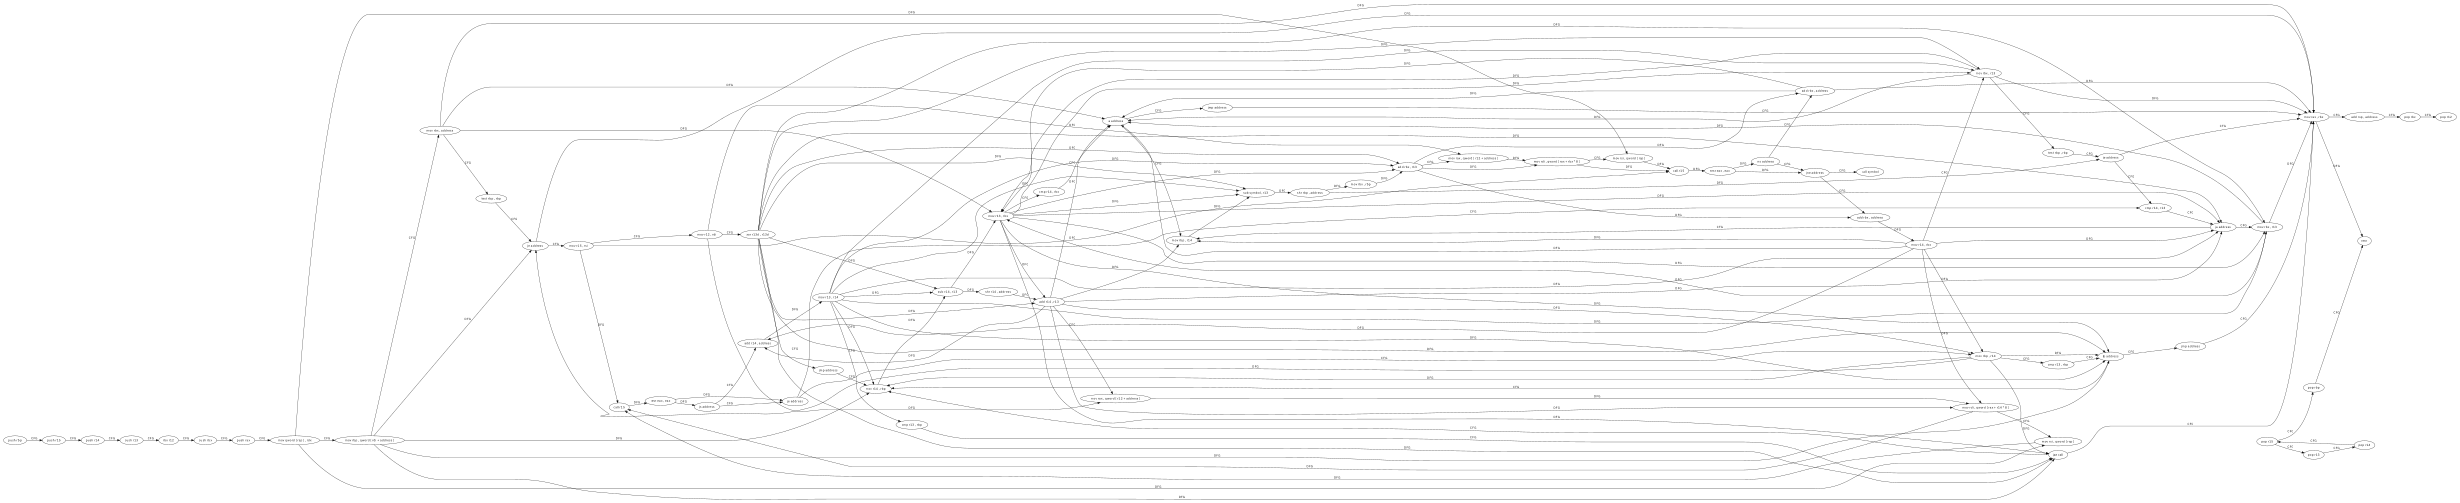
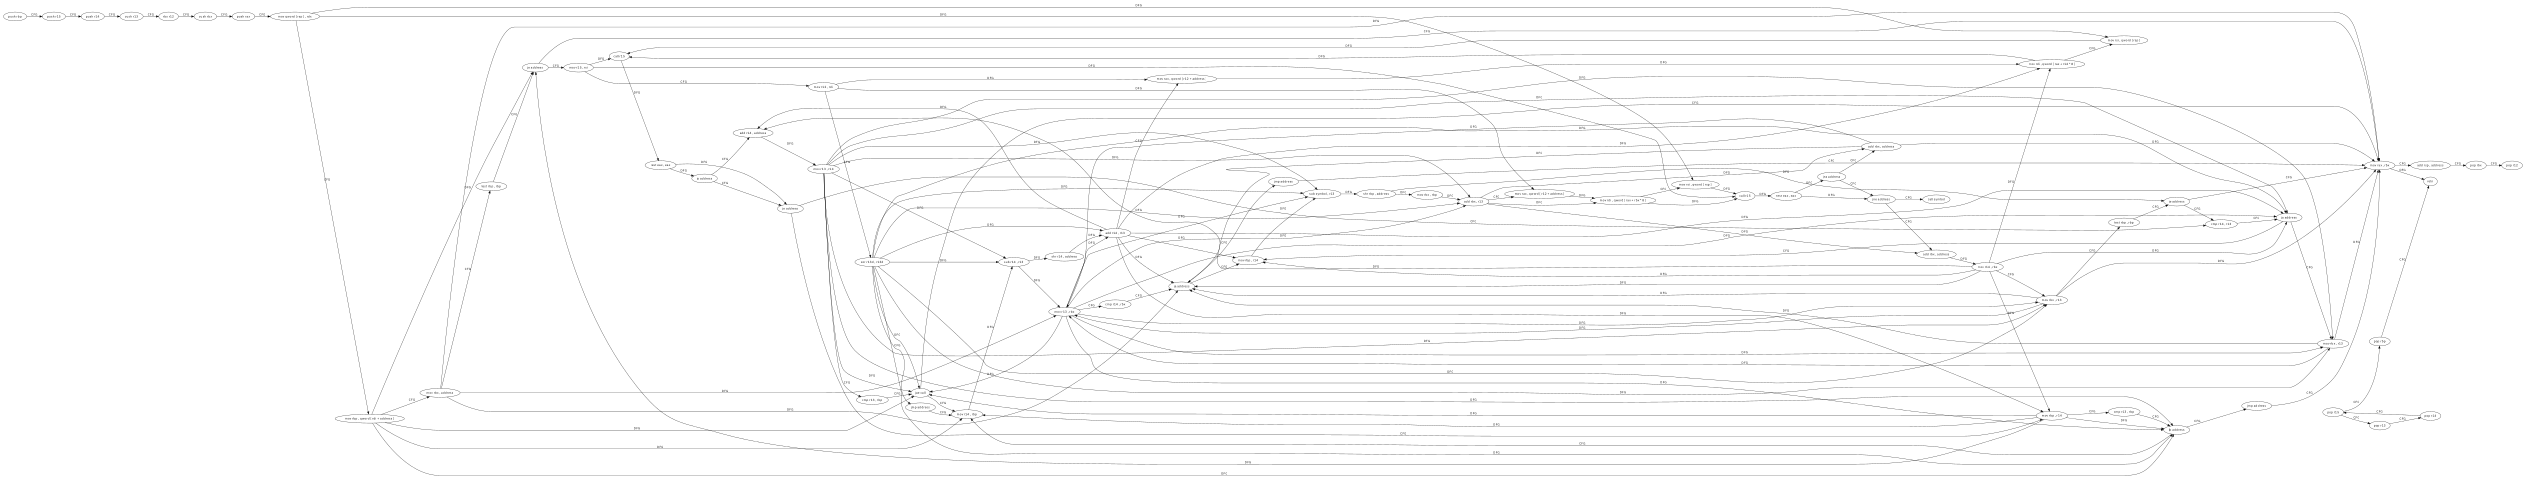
edge "mov r13 , r14" -> "mov r14 , rbp": now "mov r13 , r14" -> "jae call"
